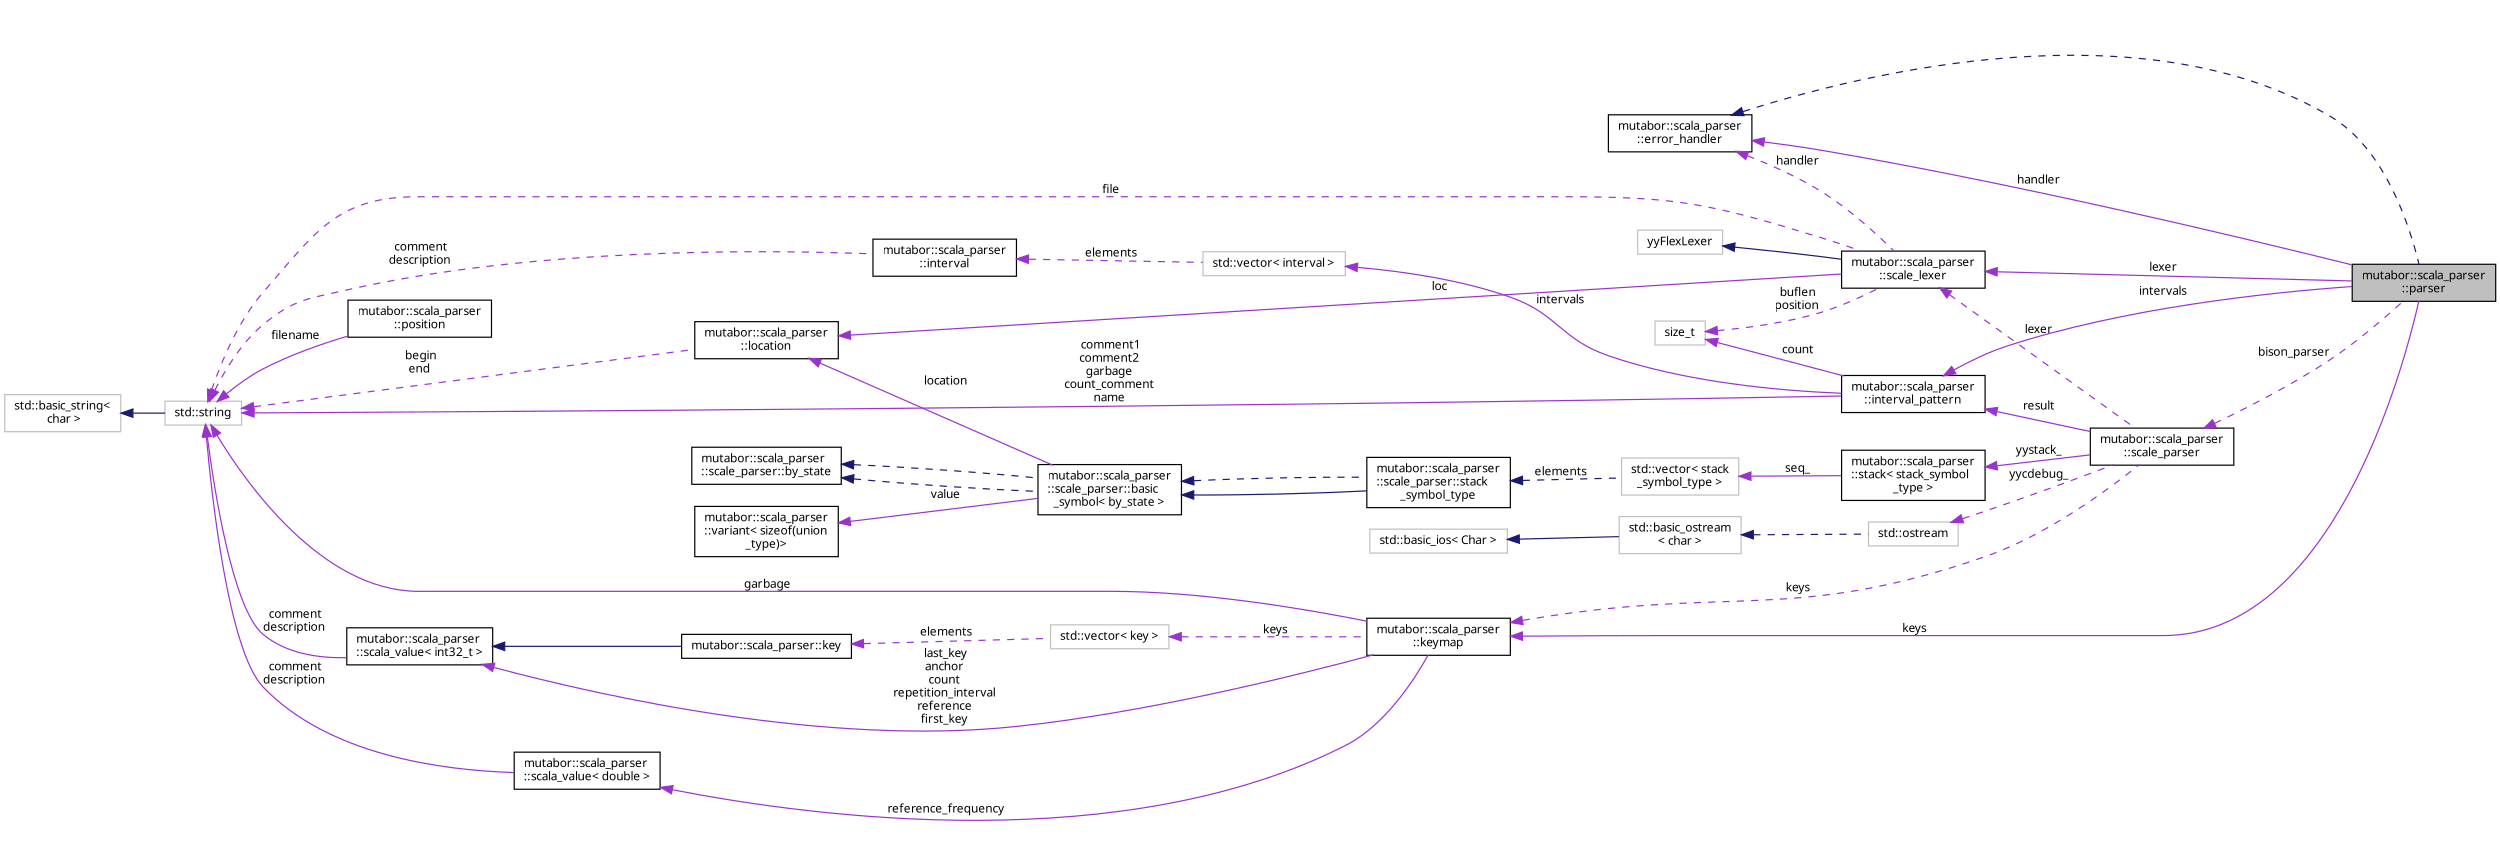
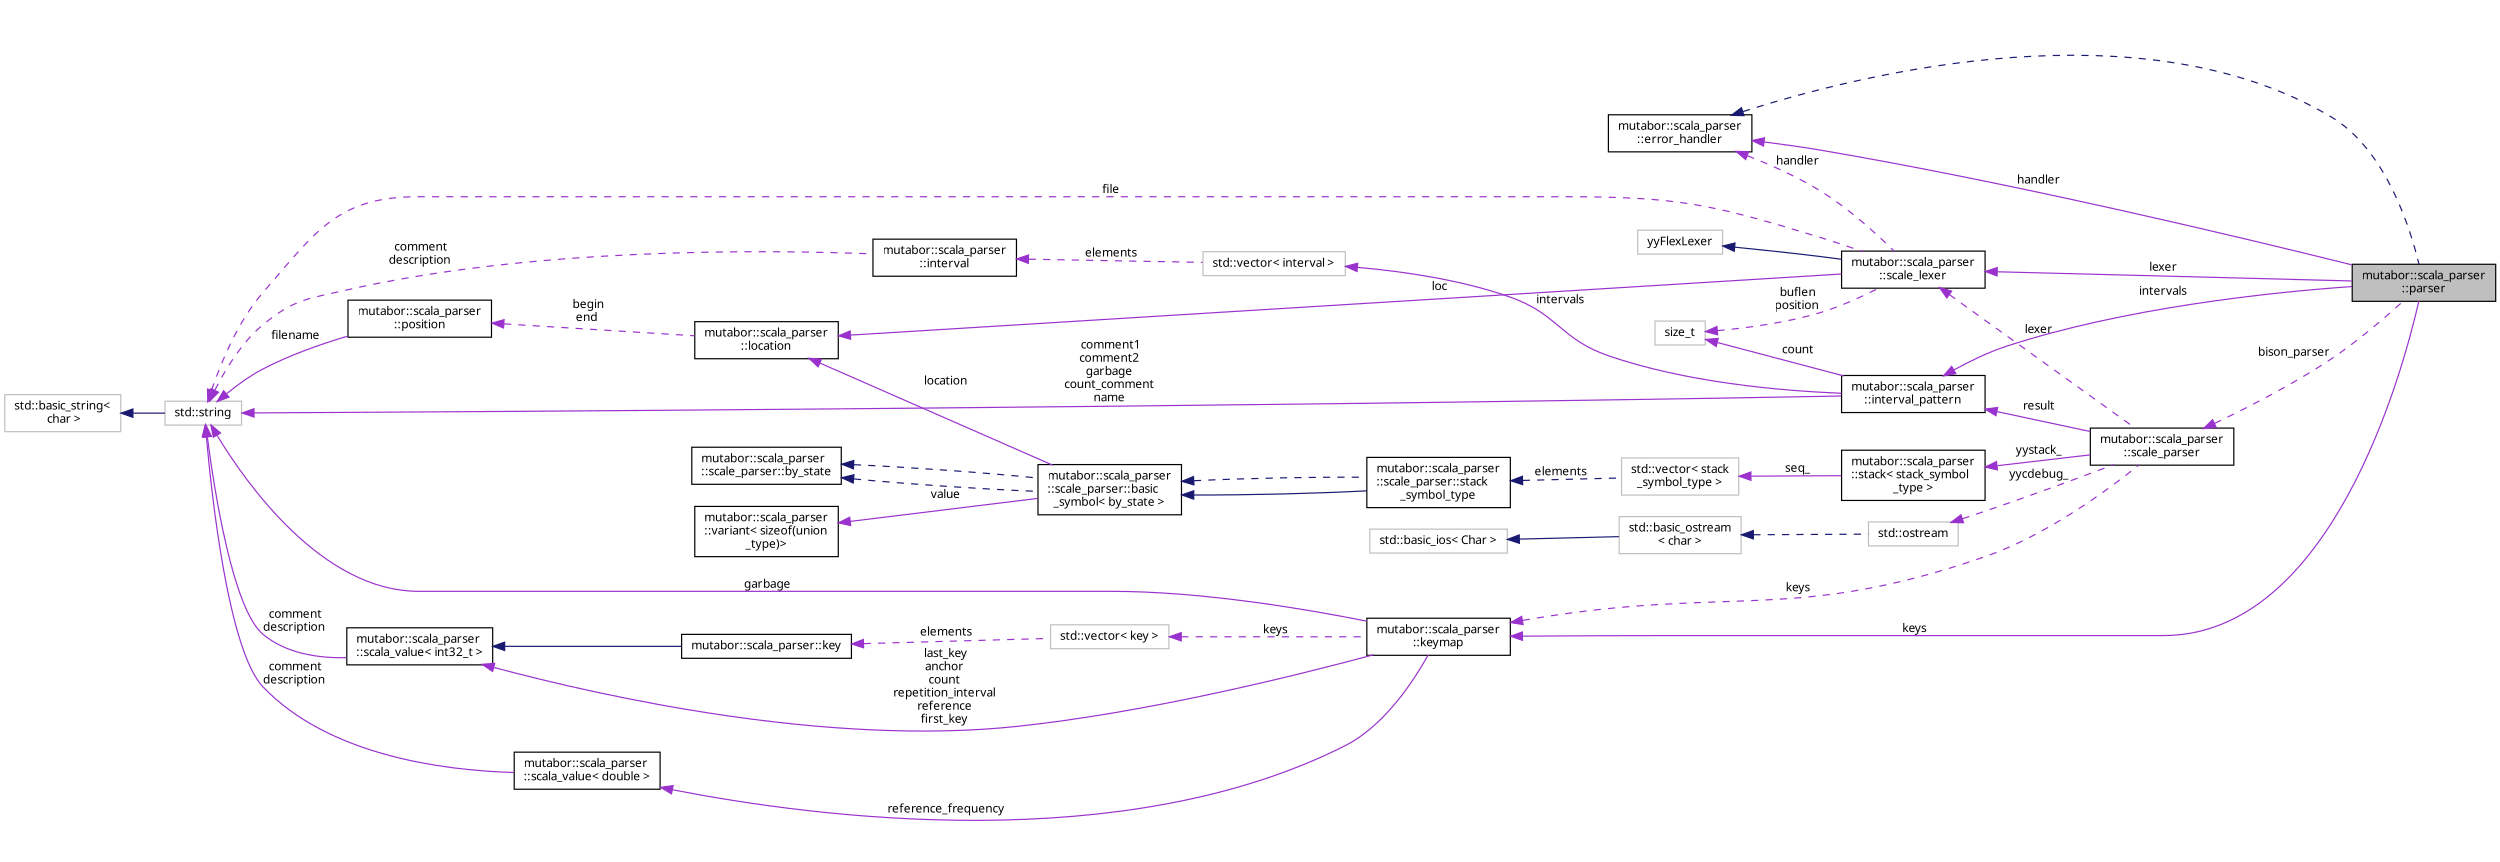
edge "mutabor::scala_parser ::location" -> "std::string": now "mutabor::scala_parser ::location" -> "mutabor::scala_parser ::position"
